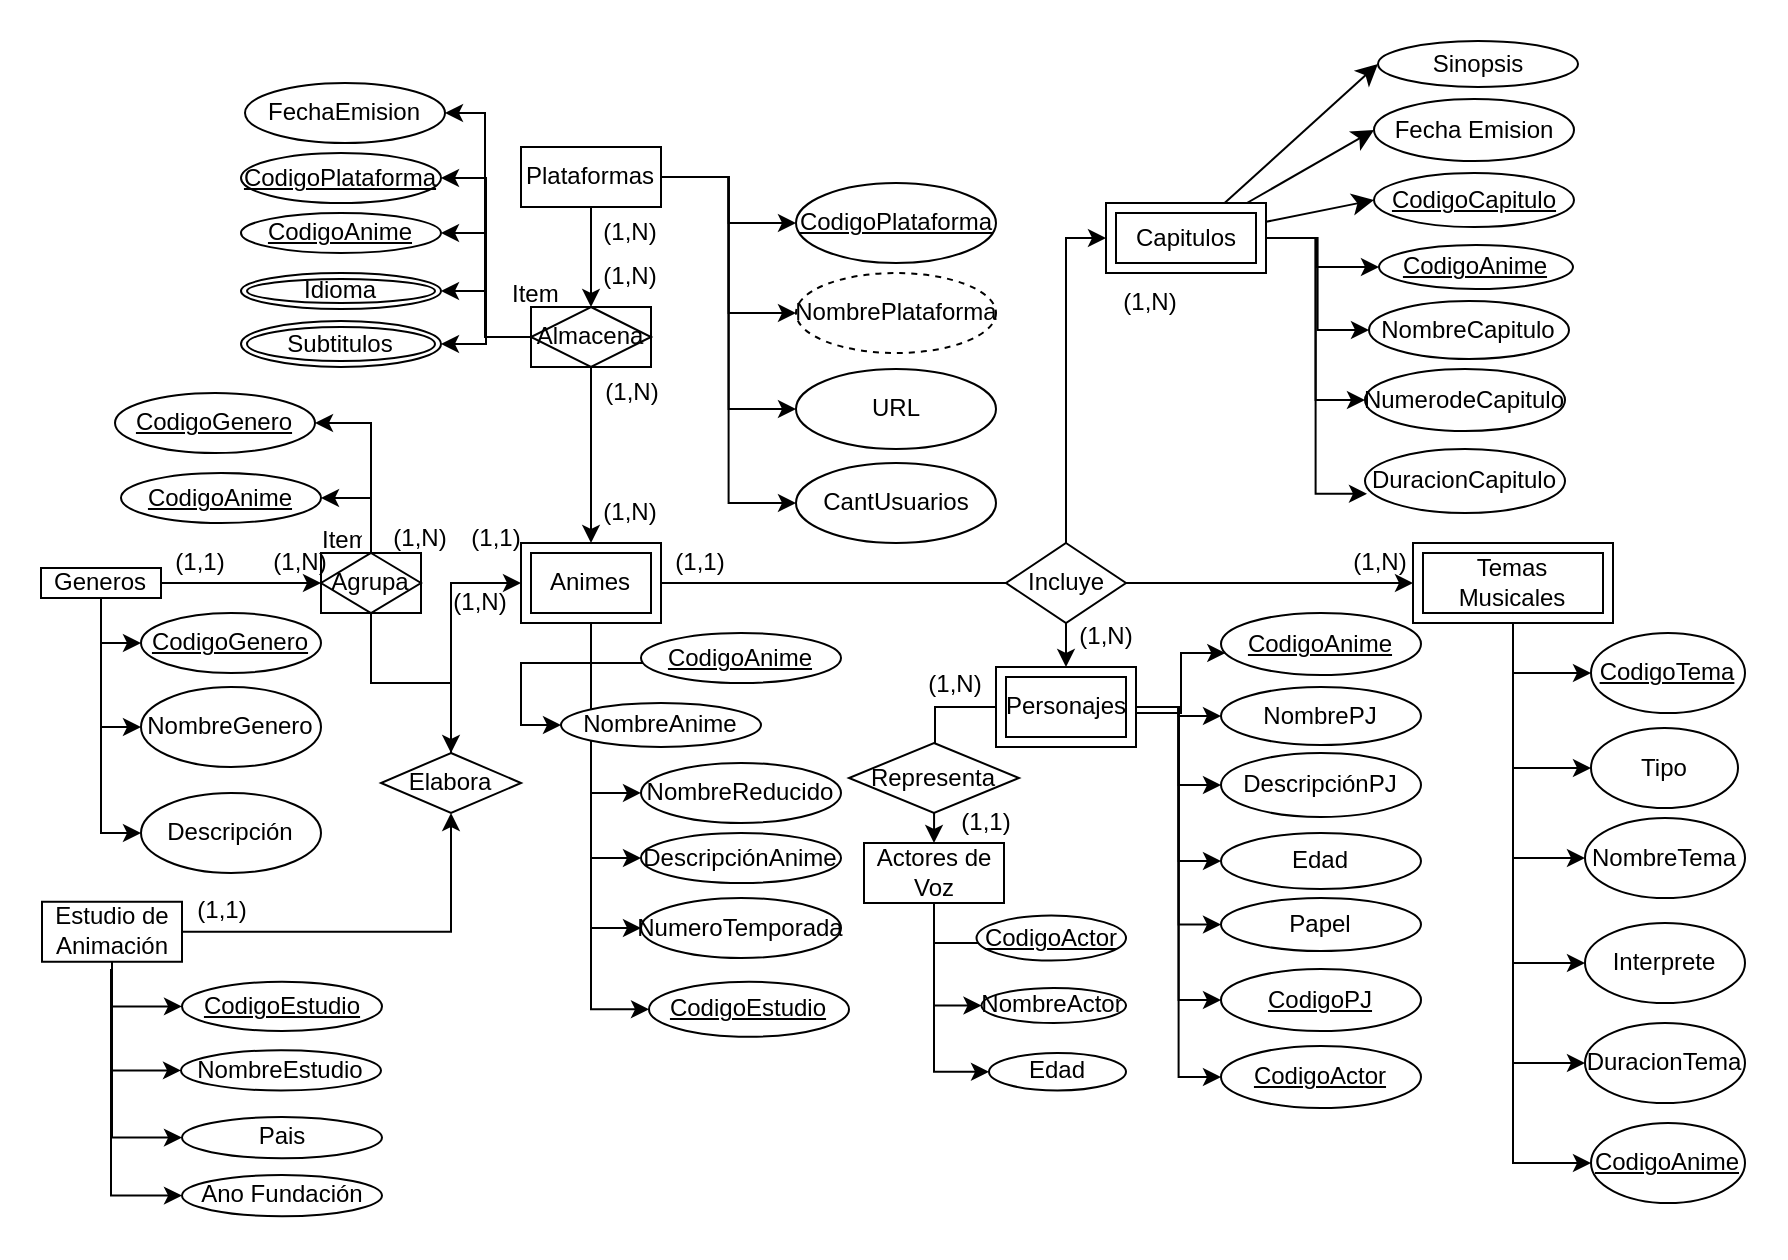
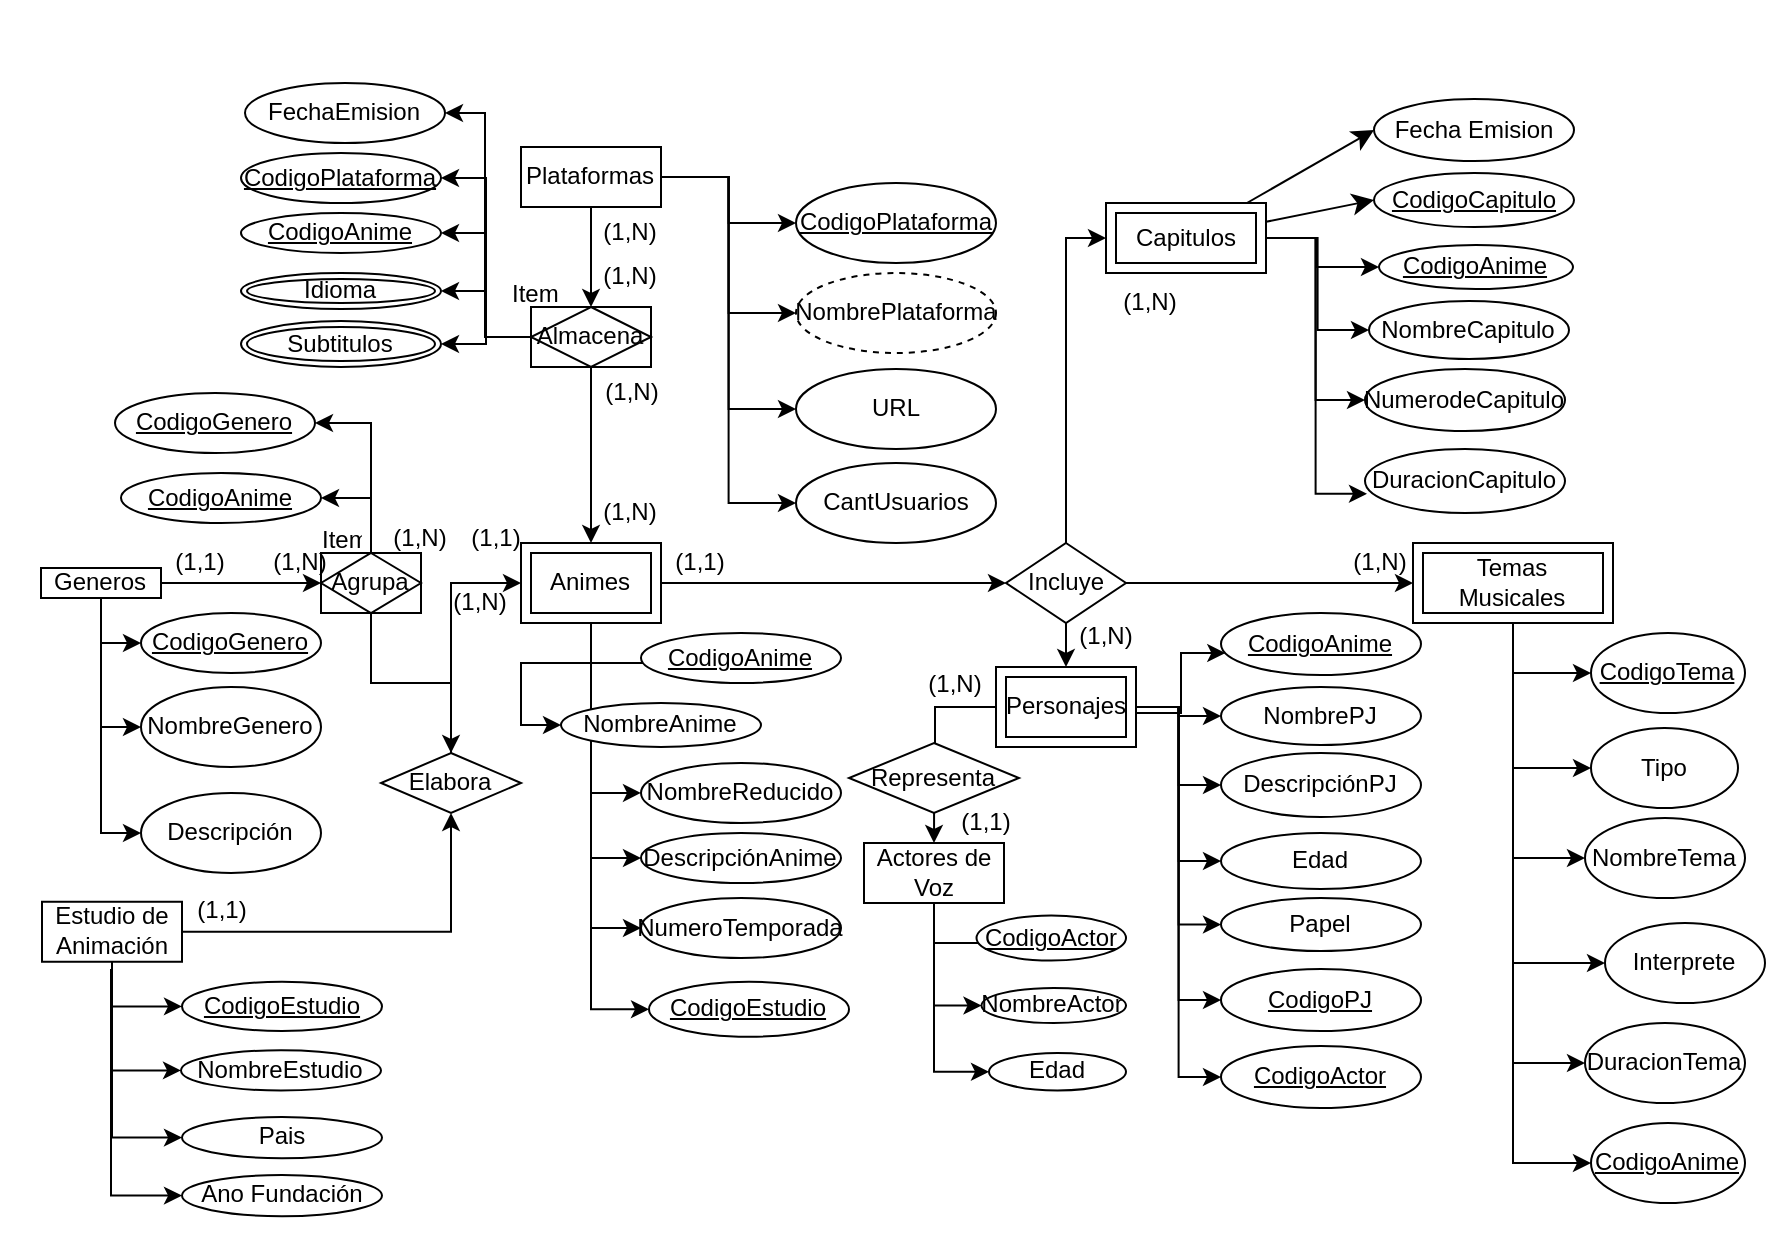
node "Sinopsis": removed
edge "Capitulos" -> "Sinopsis": removed
edge "Animes" -- "Incluye": arrowhead none -> classic
node "Interprete": moved (1665, 963) -> (1685, 963)
